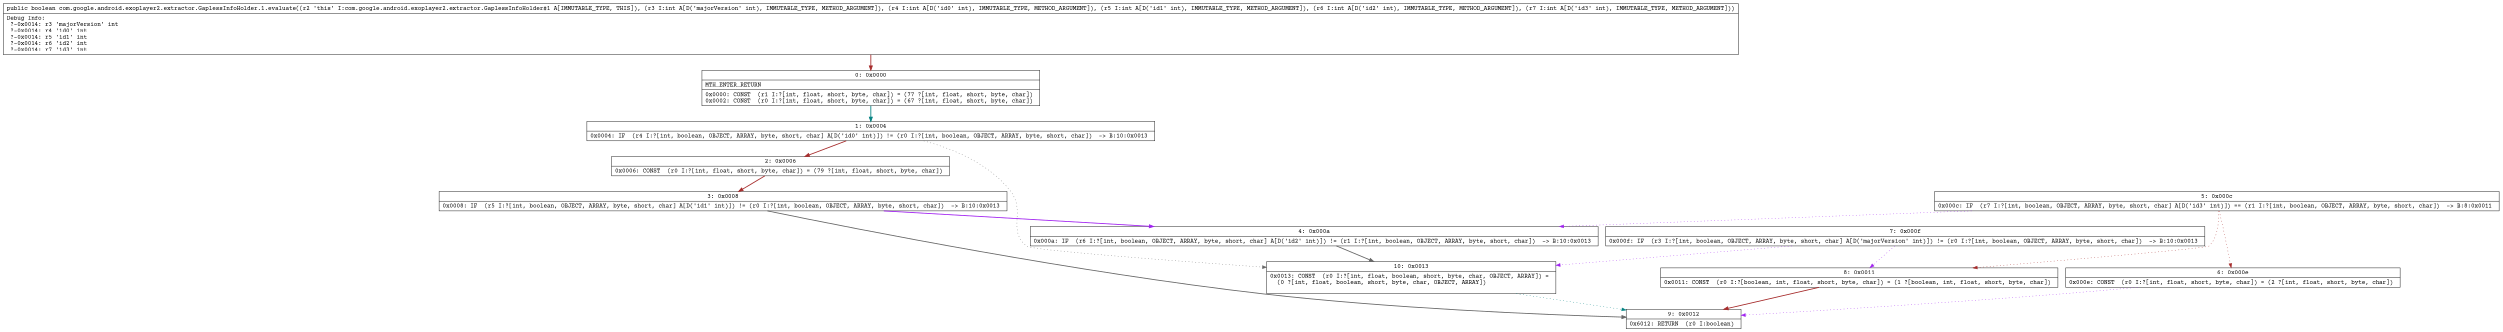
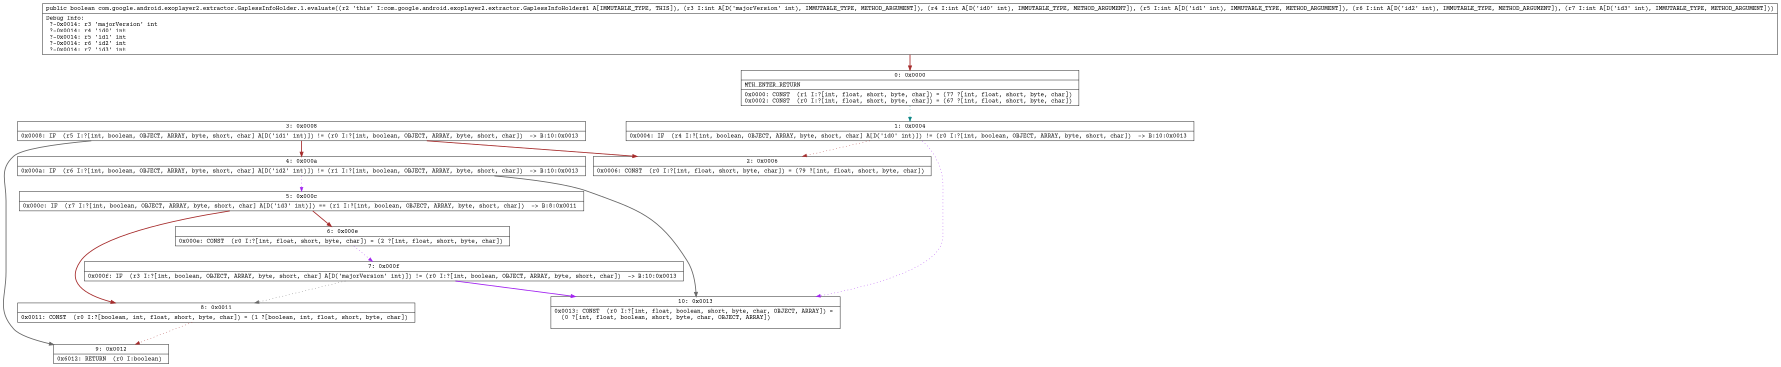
edge "0: 0x0000" -> "1: 0x0004": style bold -> dotted
edge "1: 0x0004" -> "2: 0x0006": style bold -> dotted
edge "2: 0x0006" -> "3: 0x0008": reversed
edge "3: 0x0008" -> "4: 0x000a": color purple -> brown
edge "5: 0x000c" -> "4: 0x000a": reversed
edge "5: 0x000c" -> "6: 0x000e": style dotted -> bold
edge "1: 0x0004" -> "10: 0x0013": color gray40 -> purple
edge "7: 0x000f" -> "10: 0x0013": style dotted -> bold
edge "7: 0x000f" -> "8: 0x0011": color purple -> gray40
edge "5: 0x000c" -> "8: 0x0011": style dotted -> bold
edge "8: 0x0011" -> "9: 0x0012": style bold -> dotted
edge "10: 0x0013" -> "9: 0x0012": removed
edge "6: 0x000e" -> "9: 0x0012": now "6: 0x000e" -> "7: 0x000f"
